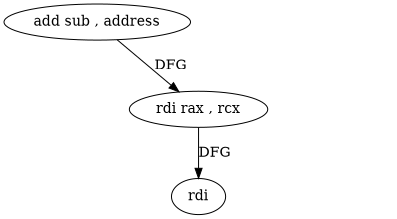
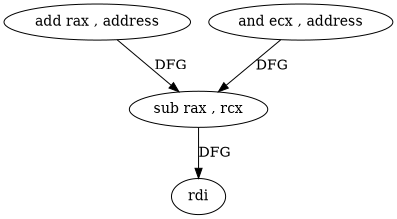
node "add sub , address": label "add sub , address" -> "add rax , address"
node "and ecx , address": added
node "rdi rax , rcx": label "rdi rax , rcx" -> "sub rax , rcx"
